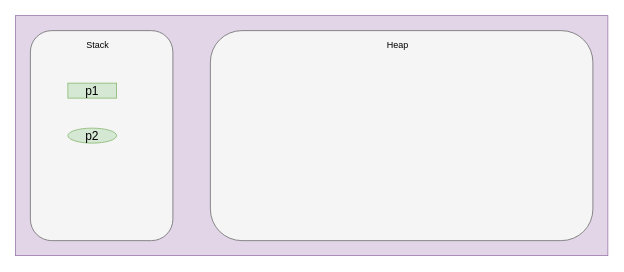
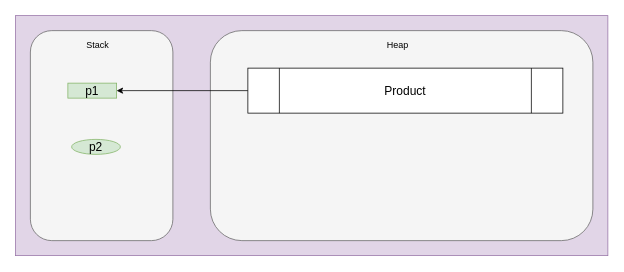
edge "Product" -> "p1": added
node "Product": added
node "p2": moved (92, 135) -> (96, 147)
